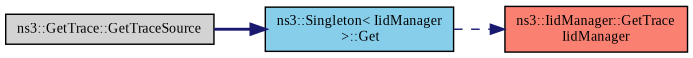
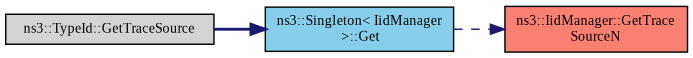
node "ns3::GetTrace::GetTraceSource": label "ns3::GetTrace::GetTraceSource" -> "ns3::TypeId::GetTraceSource"
node "ns3::IidManager::GetTrace IidManager": label "ns3::IidManager::GetTrace IidManager" -> "ns3::IidManager::GetTrace SourceN"
